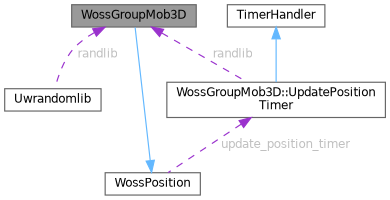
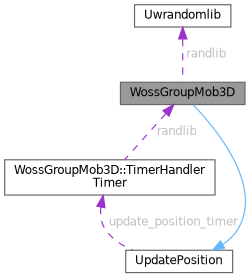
node "TimerHandler": removed
edge "Uwrandomlib" -> "WossGroupMob3D": reversed
node "WossGroupMob3D::UpdatePosition Timer": label "WossGroupMob3D::UpdatePosition Timer" -> "WossGroupMob3D::TimerHandler Timer"
node "WossPosition": label "WossPosition" -> "UpdatePosition"
